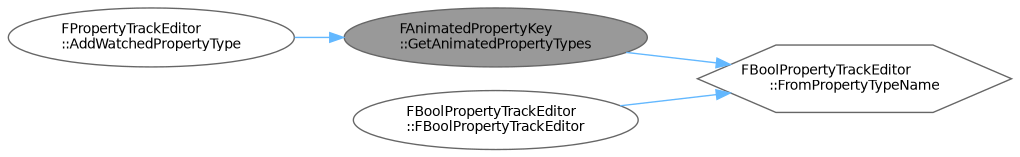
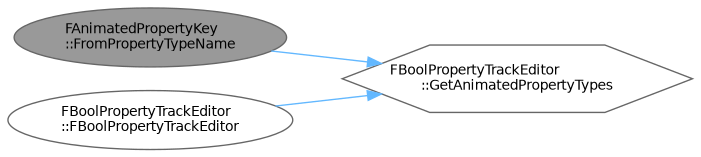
node "FPropertyTrackEditor ::AddWatchedPropertyType": removed
node "FAnimatedPropertyKey ::GetAnimatedPropertyTypes": label "FAnimatedPropertyKey ::GetAnimatedPropertyTypes" -> "FAnimatedPropertyKey ::FromPropertyTypeName"
node "FBoolPropertyTrackEditor ::FromPropertyTypeName": label "FBoolPropertyTrackEditor ::FromPropertyTypeName" -> "FBoolPropertyTrackEditor ::GetAnimatedPropertyTypes"
